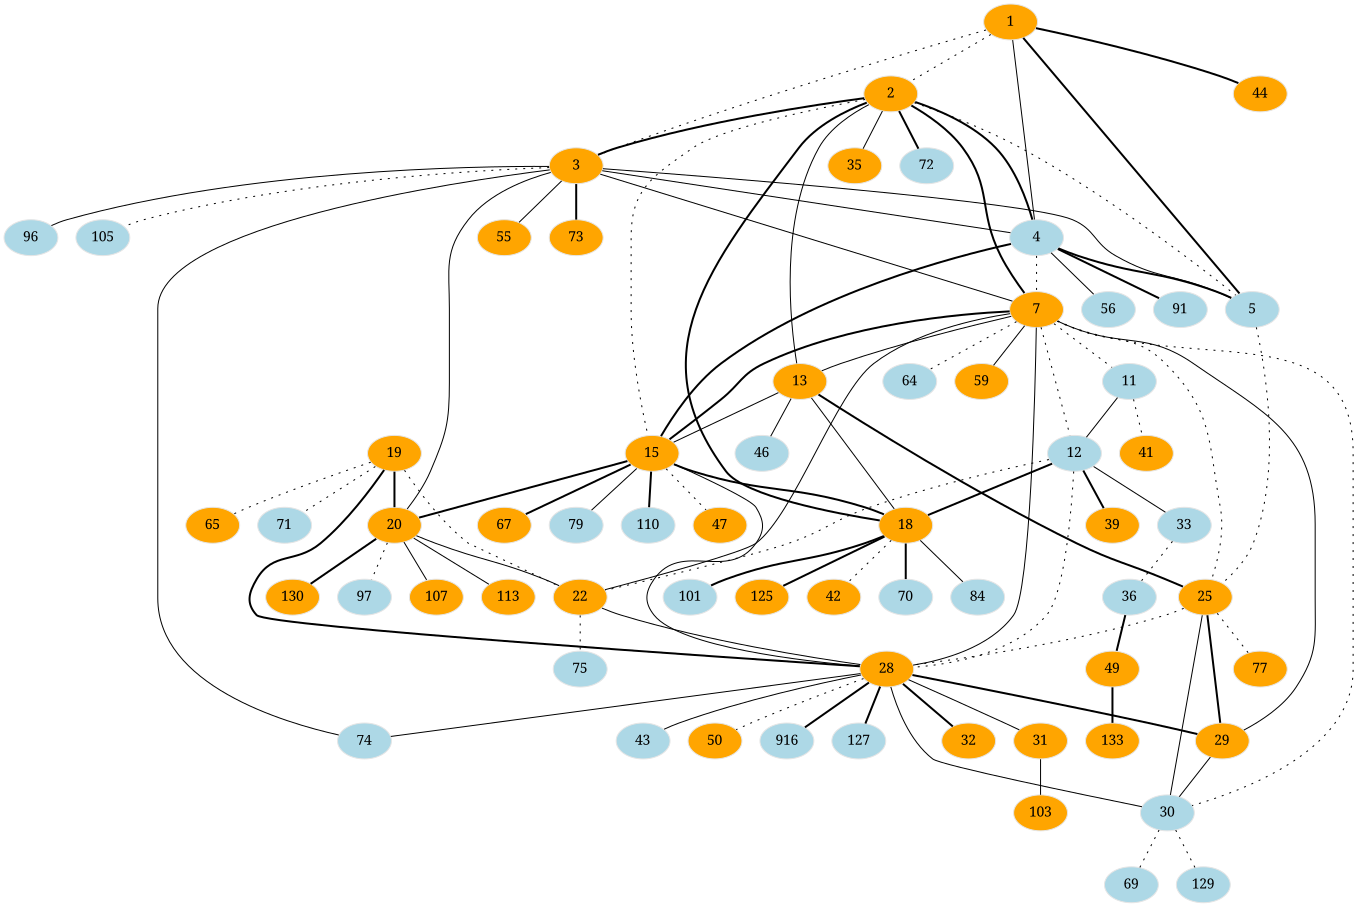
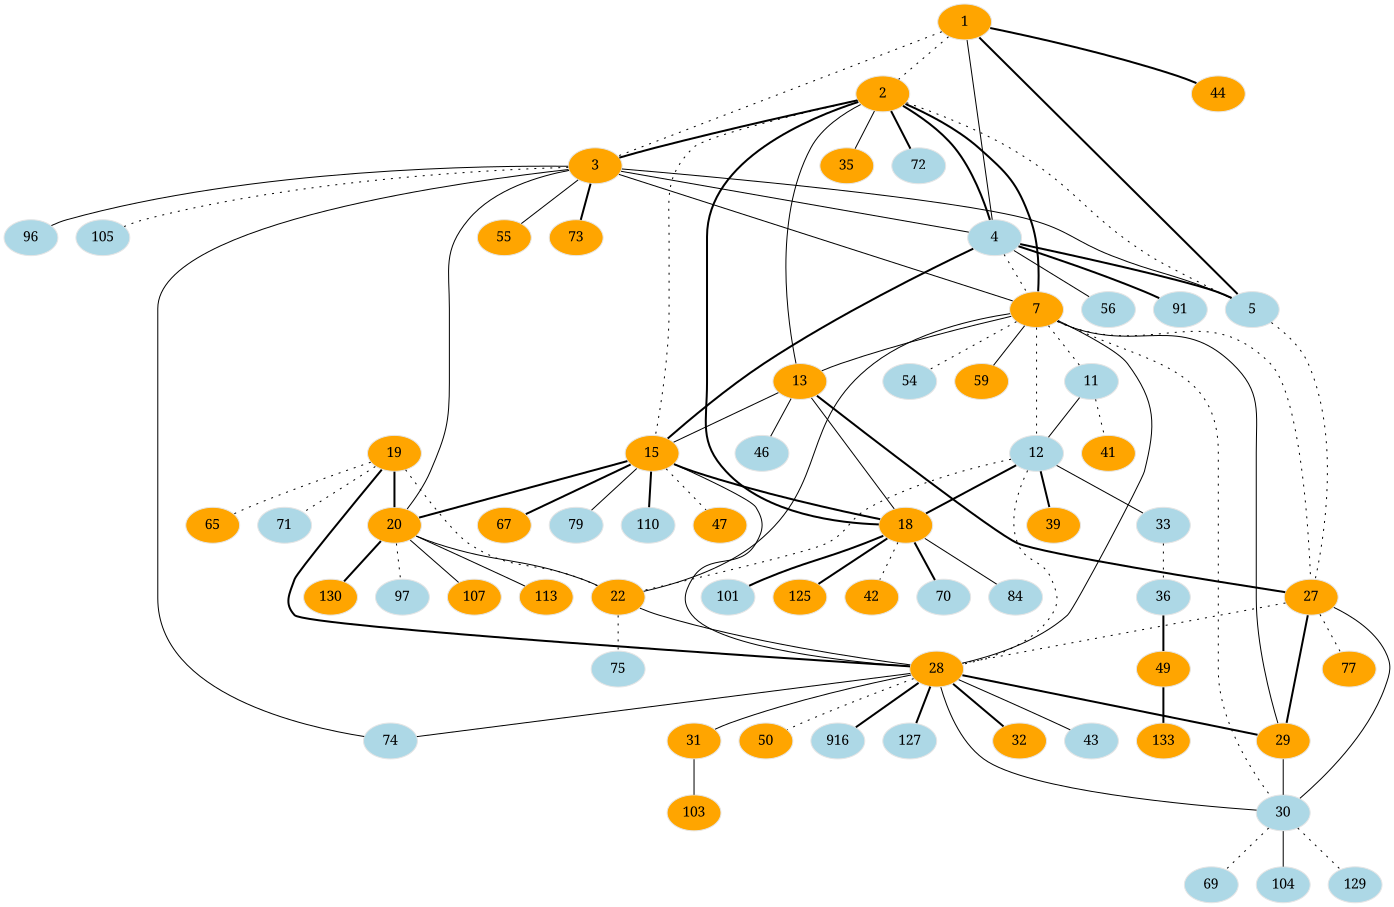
edge "7" -- "15": removed
node "64": label "64" -> "54"
node "25": label "25" -> "27"
node "104": added
